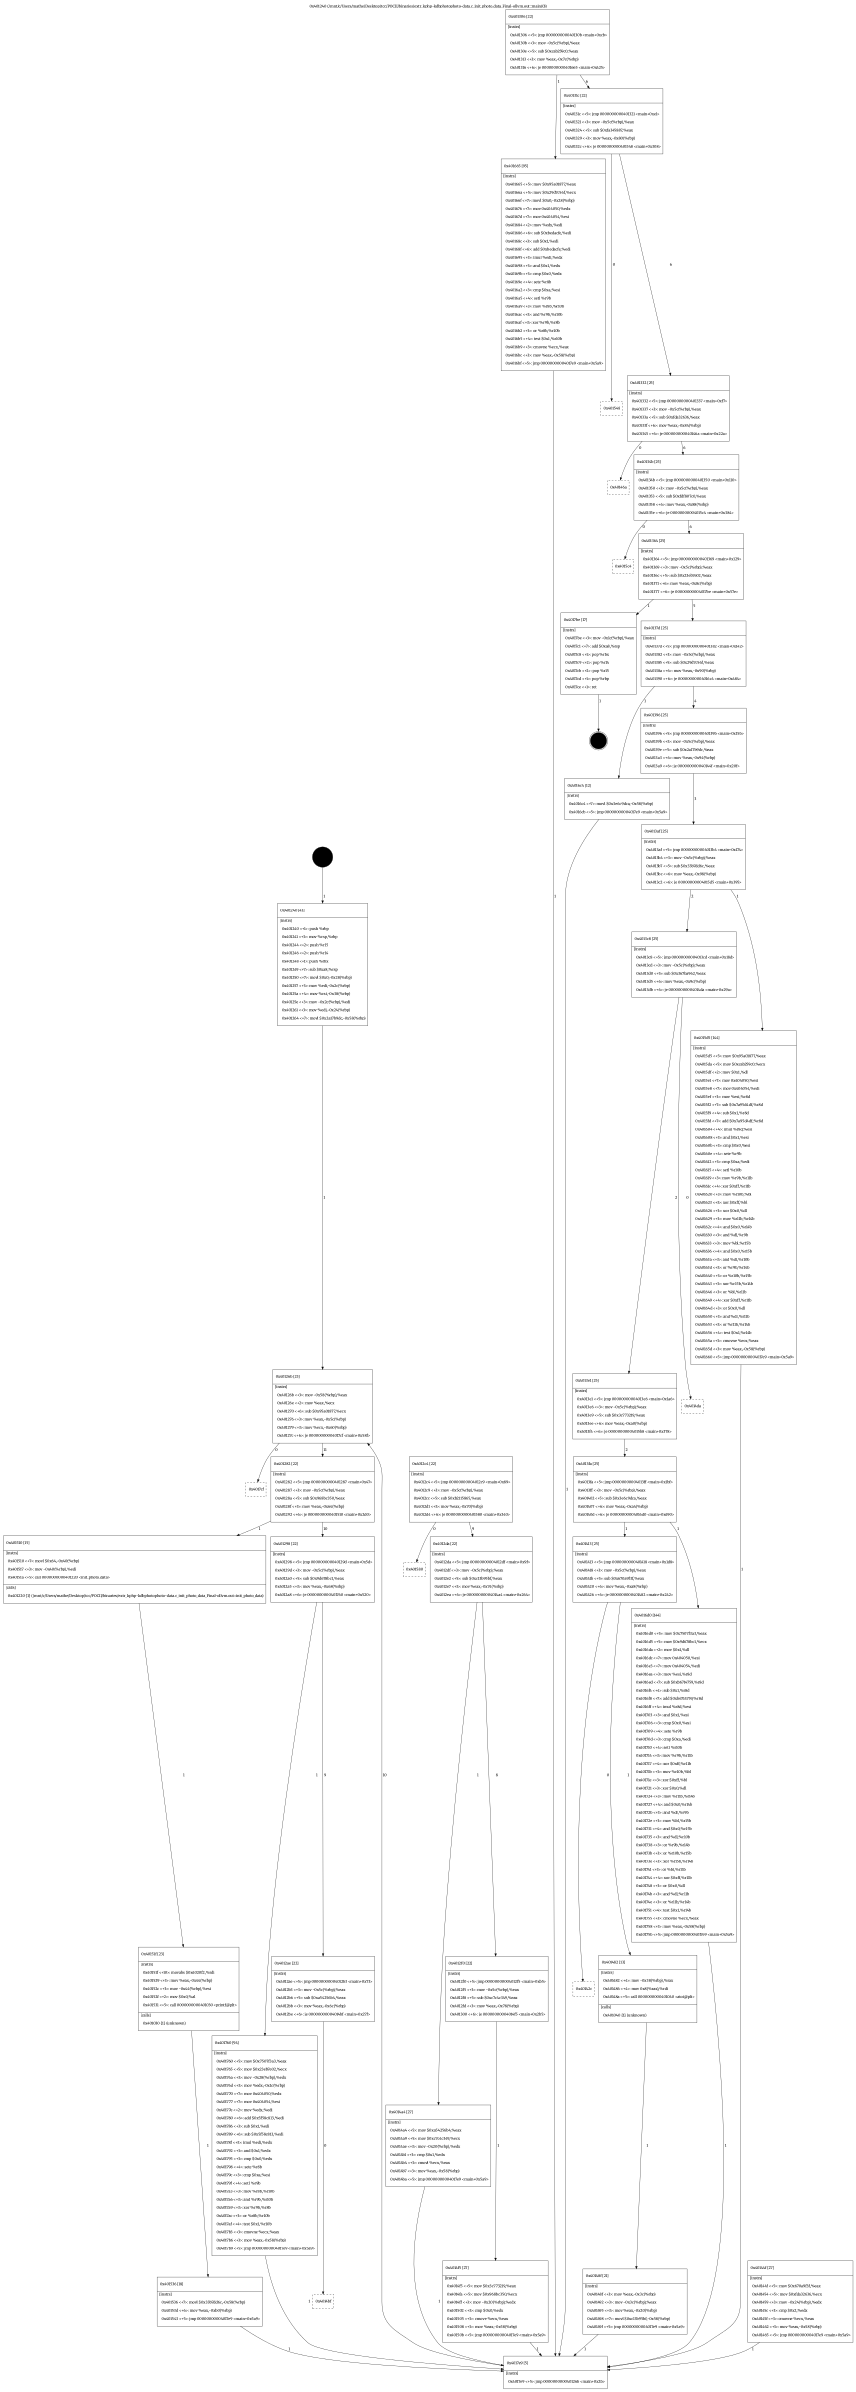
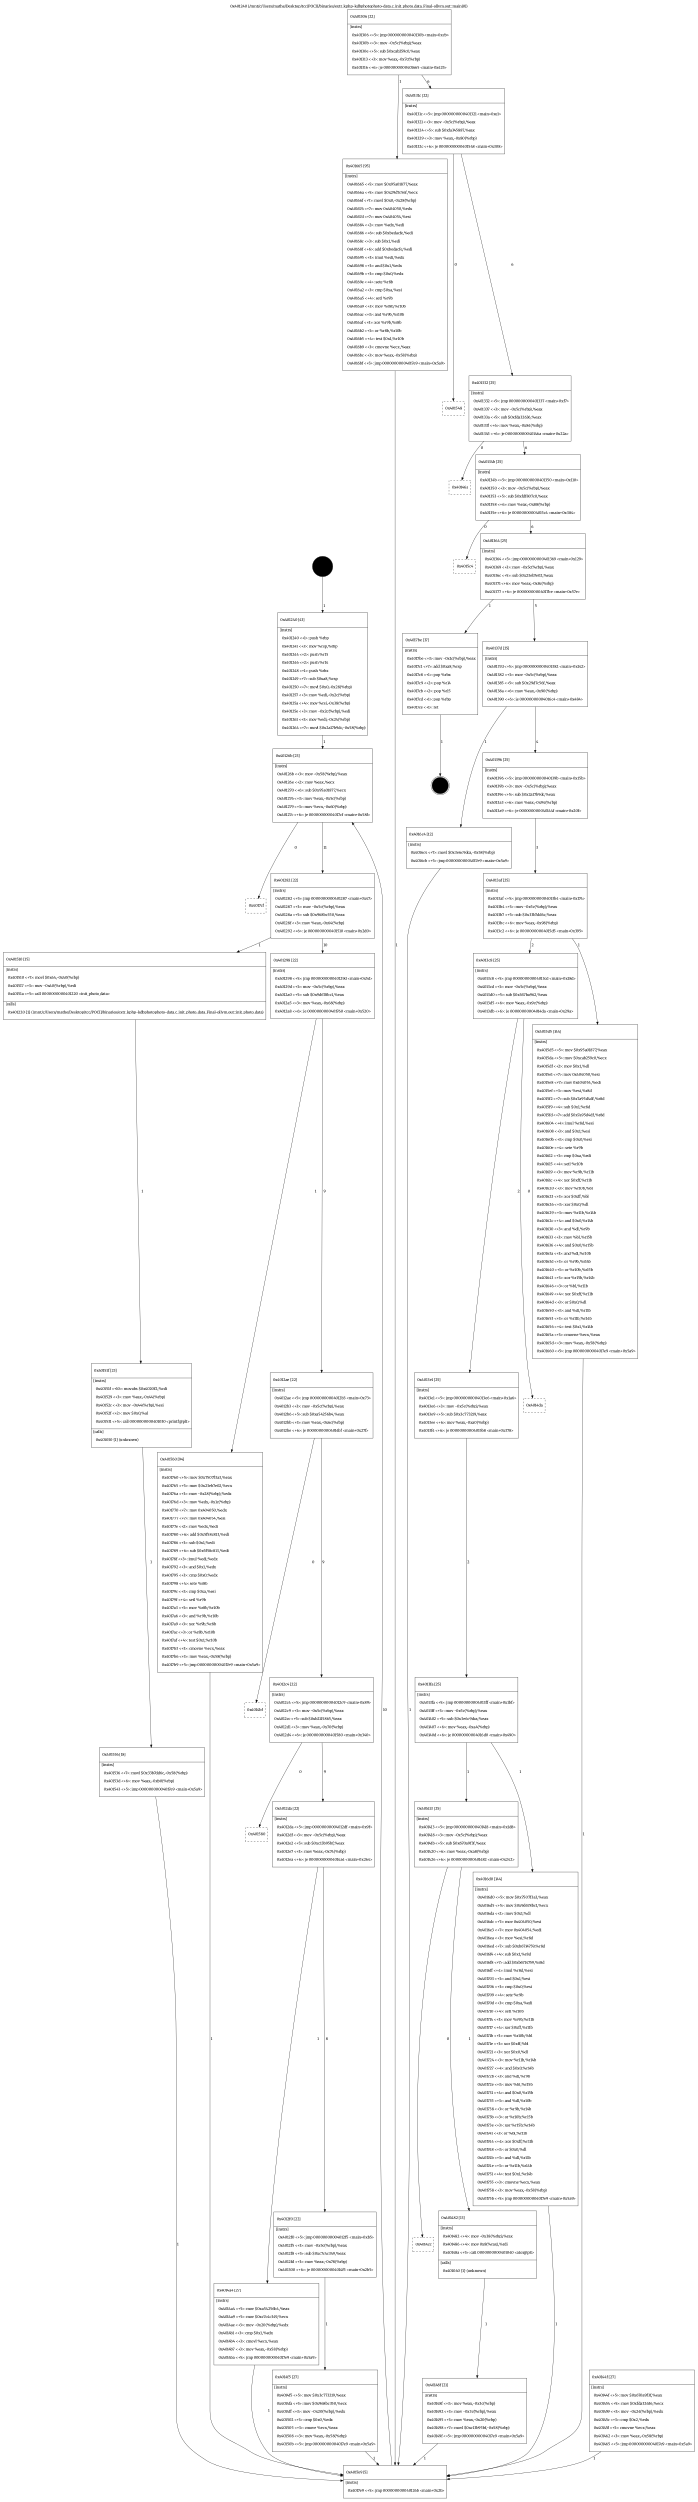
edge "0x4012ae [22]" -> "0x4012c4 [22]": added, label "9"
